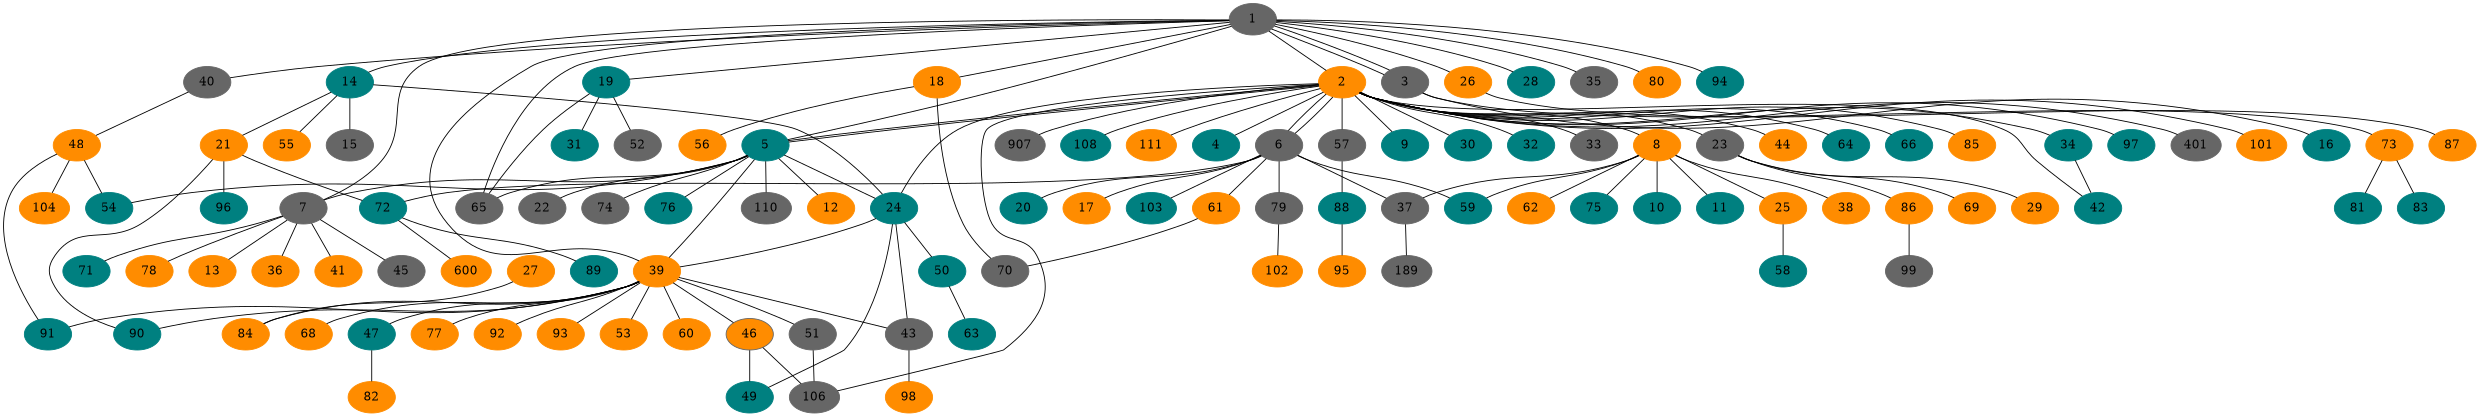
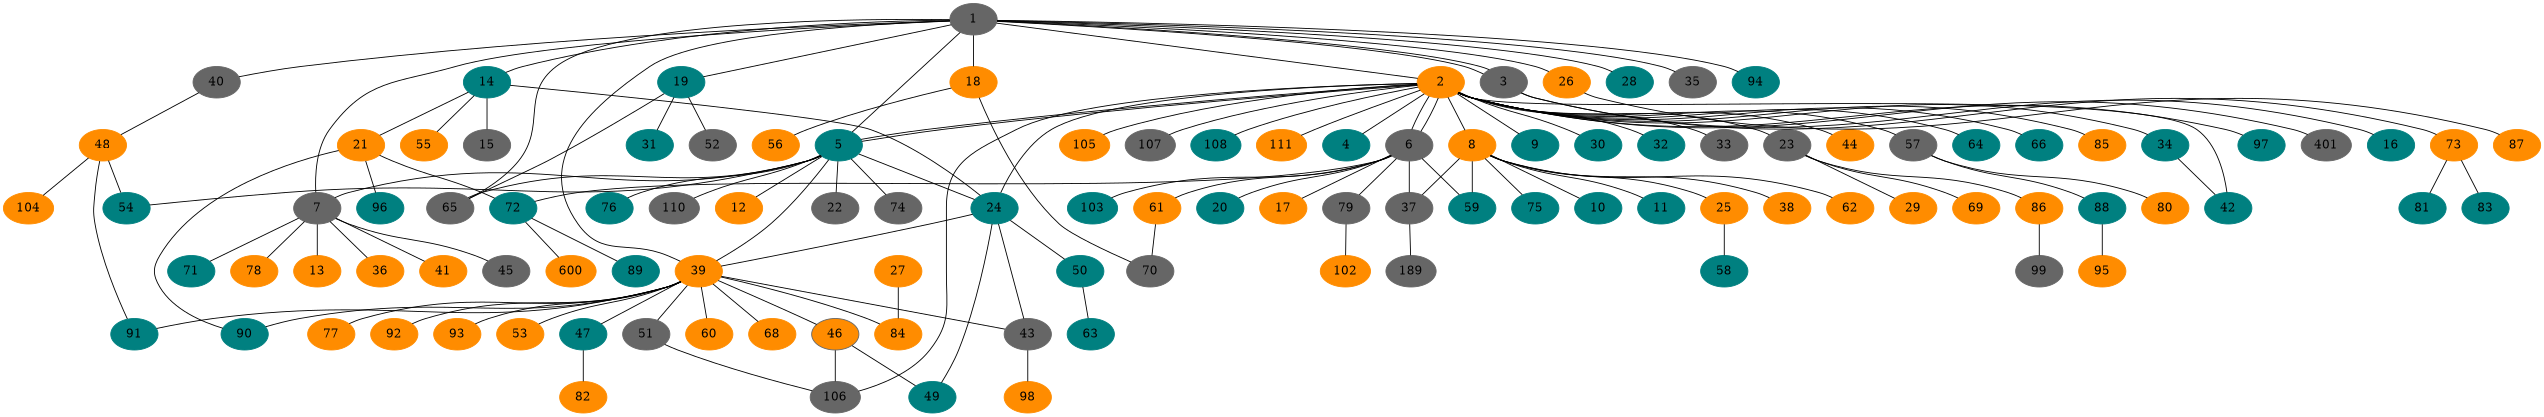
edge "1" -- "80": now "57" -- "80"
node "907": label "907" -> "107"
node "101": label "101" -> "105"
